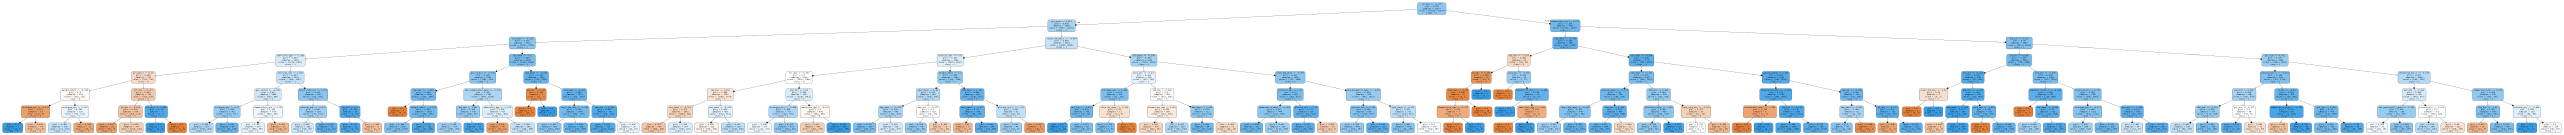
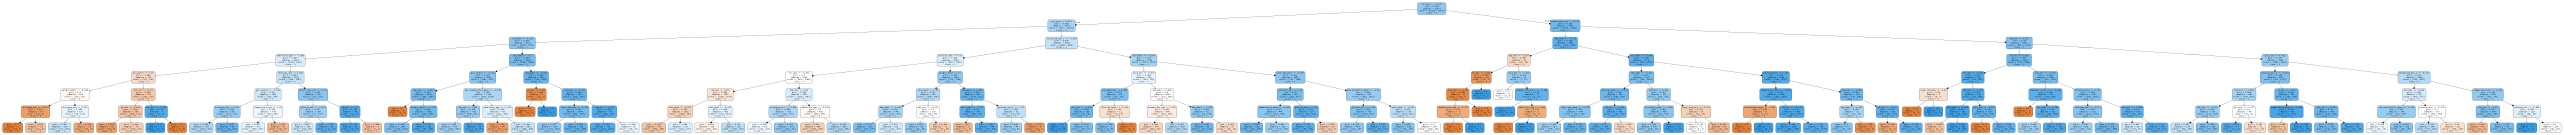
node "gini = 0.0 samples = 4 value = [4, 0] class = 0": fillcolor #e58139 -> #ffffff
node "gini = 0.0 samples = 5 value = [13, 0] class = 0": fillcolor #399de5 -> #e58139
node "gini = 0.466 samples = 368 value = [212, 363] class = 1": fillcolor #399de5 -> #add6f4
